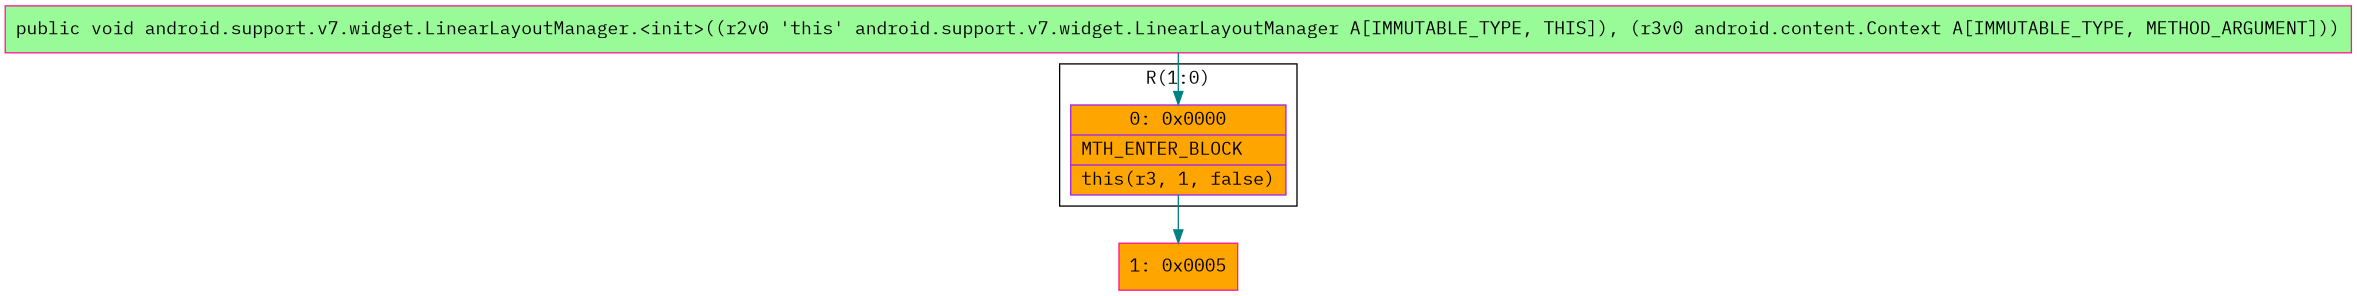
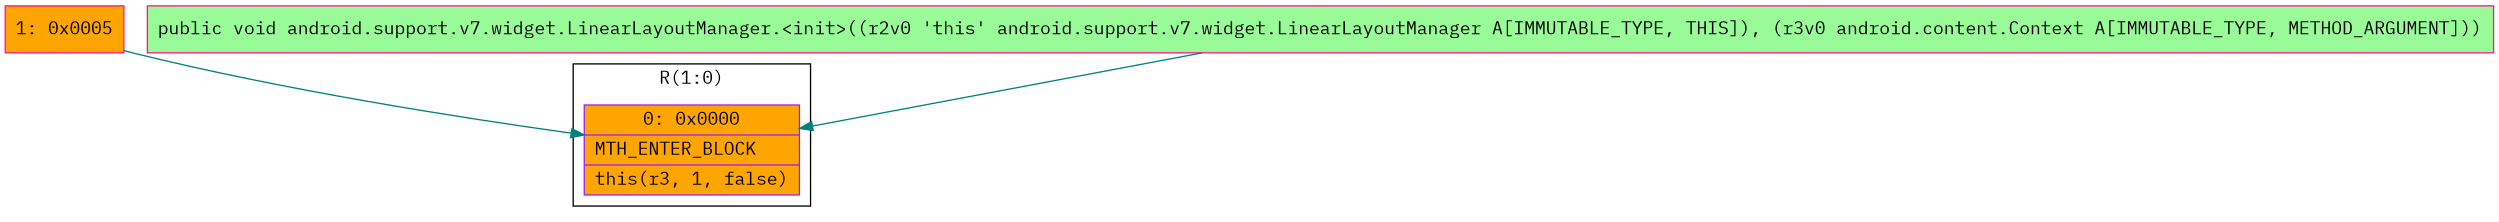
edge "0: 0x0000" -> "1: 0x0005": reversed
